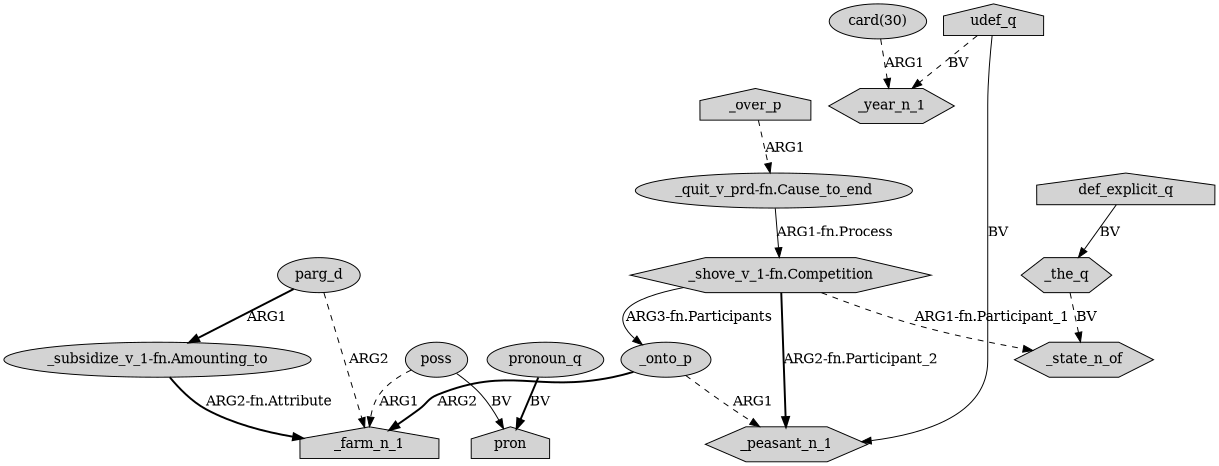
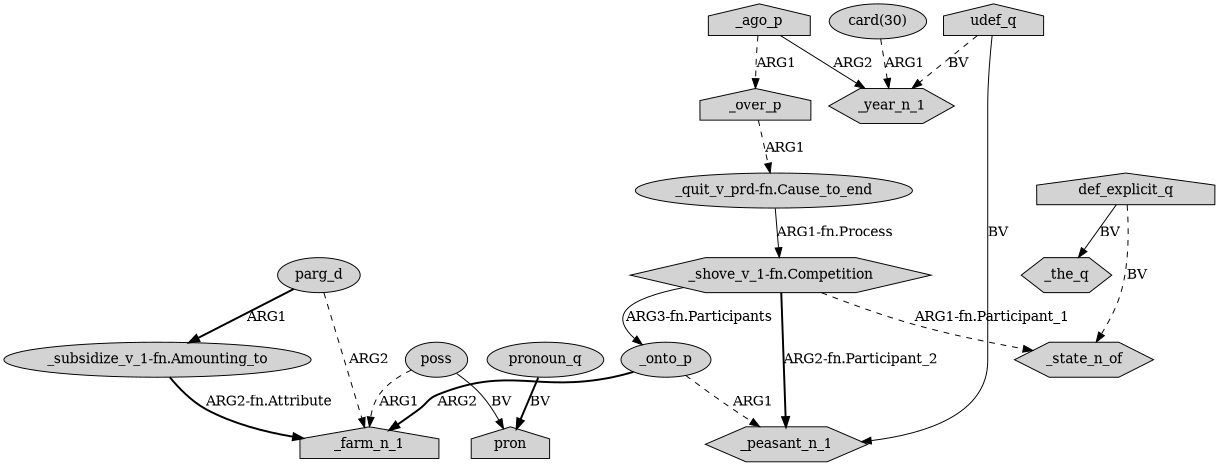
node "_ago_p": added
edge "_the_q" -> "_state_n_of": now "def_explicit_q" -> "_state_n_of"
